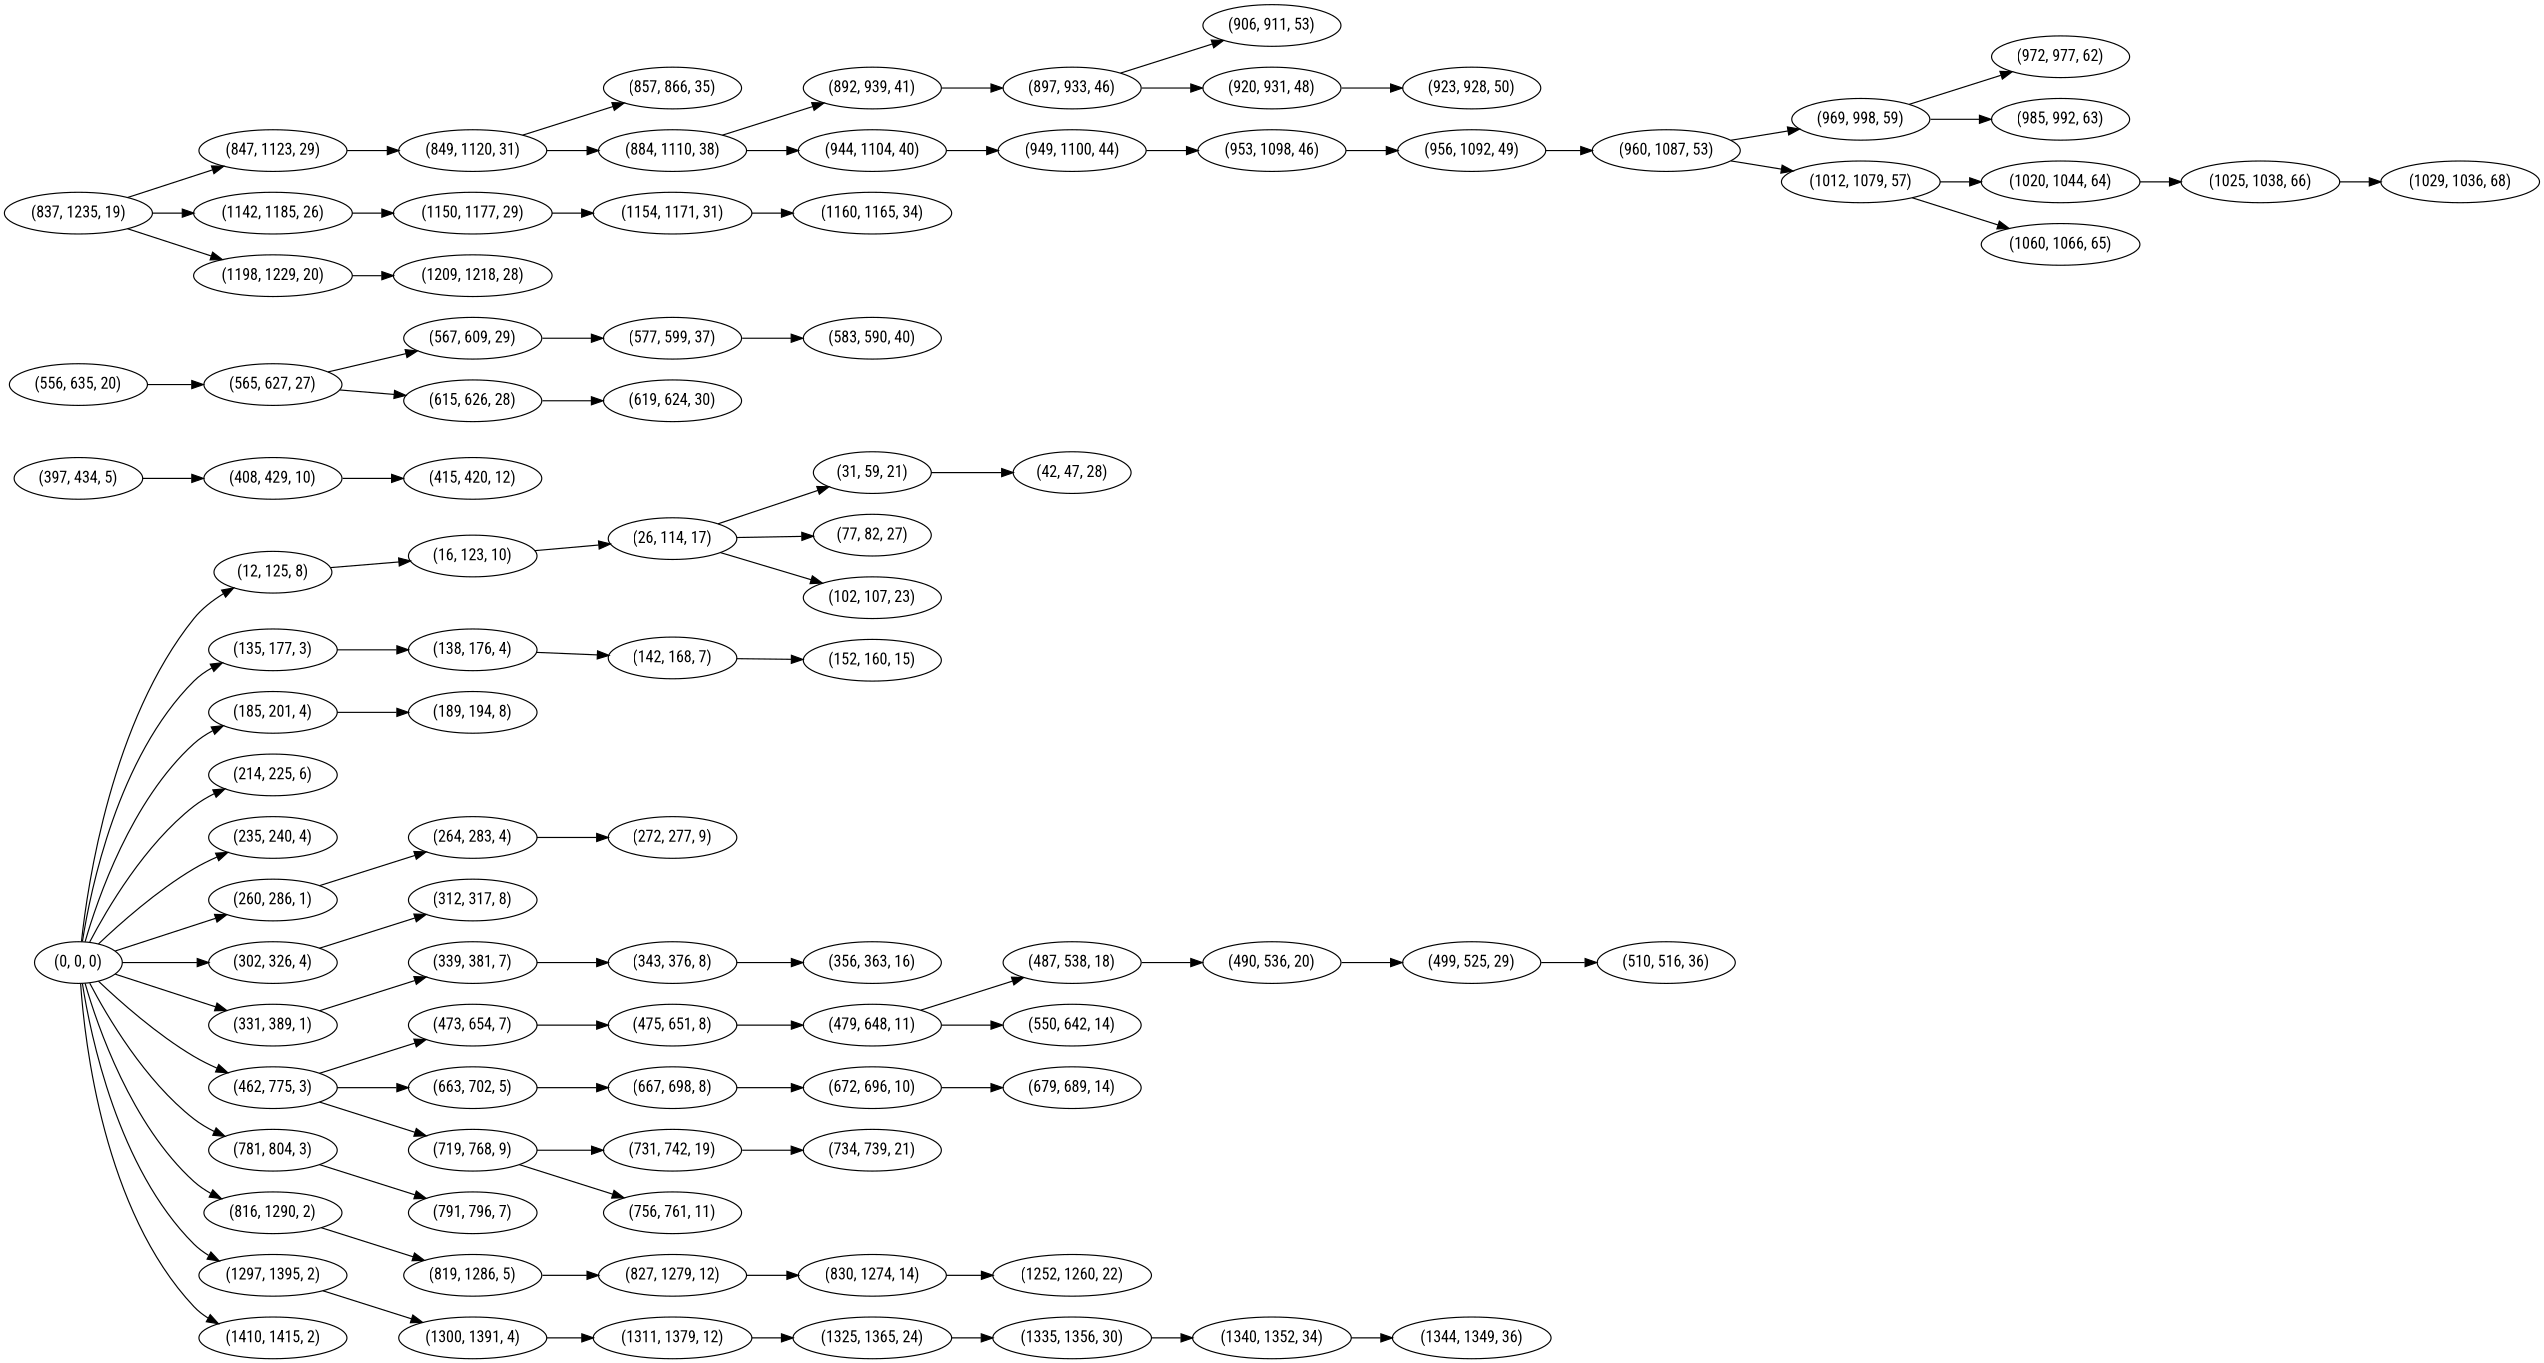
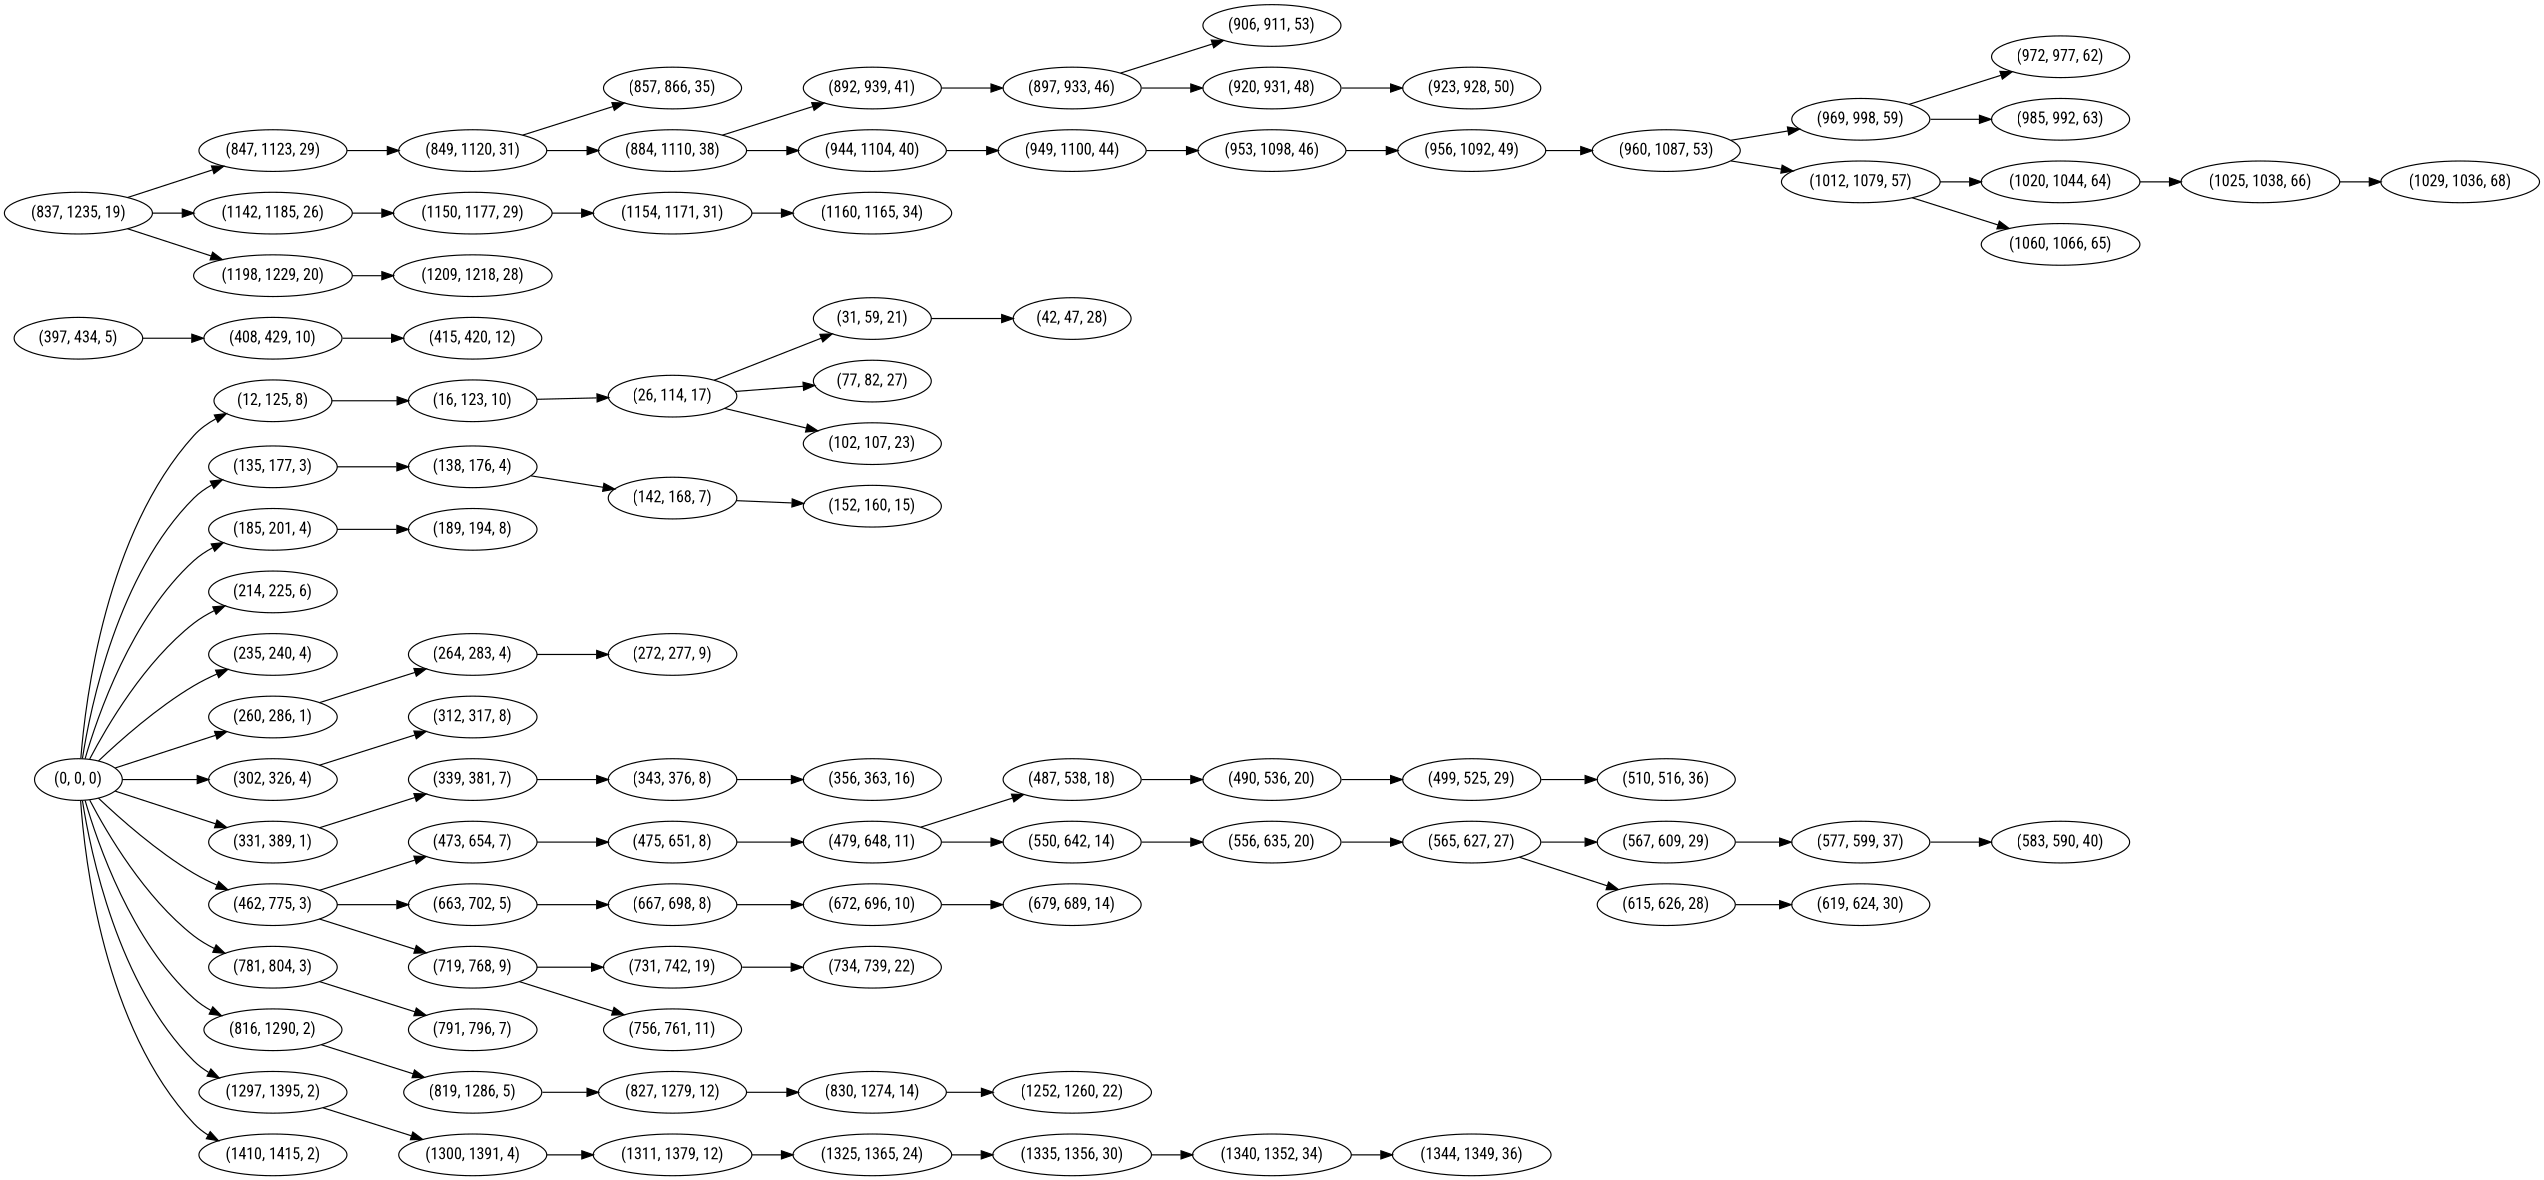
edge "(550, 642, 14)" -> "(556, 635, 20)": added
node "(734, 739, 21)": label "(734, 739, 21)" -> "(734, 739, 22)"
